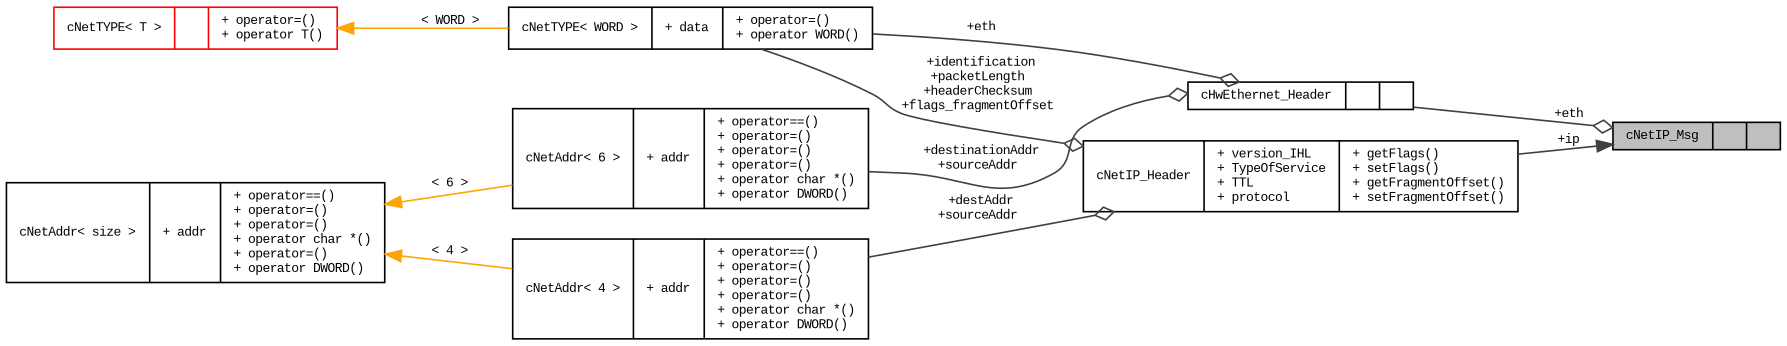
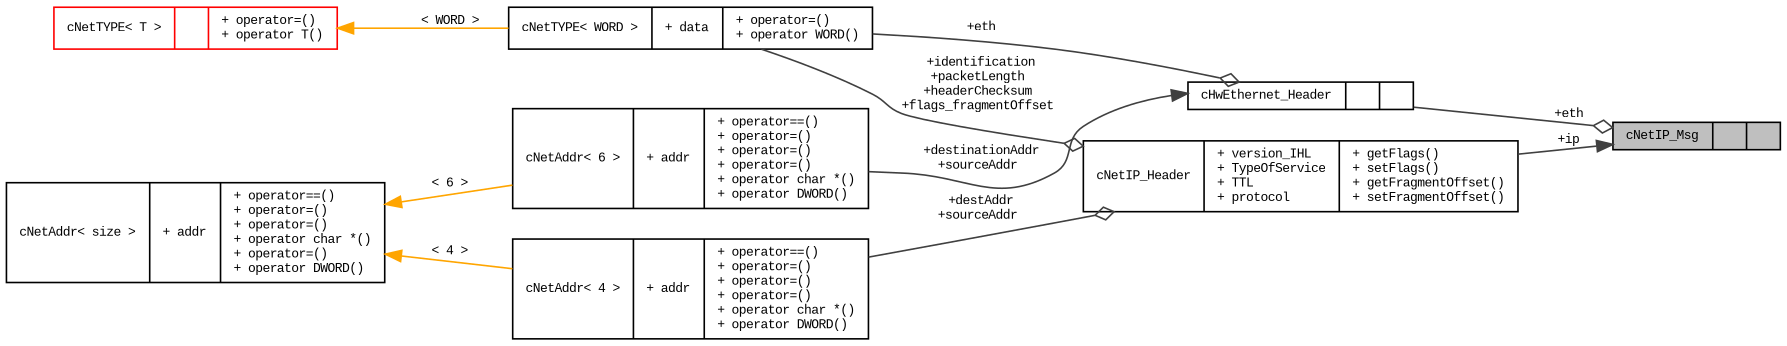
edge "cNetAddr< 6 >" -> "cHwEthernet_Header": arrowhead odiamond -> normal
